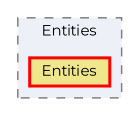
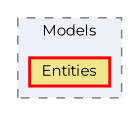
cluster "Entities": label "Entities" -> "Models"
